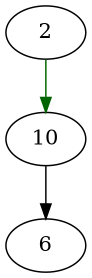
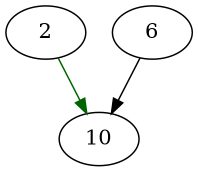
edge "10" -> "6": reversed
